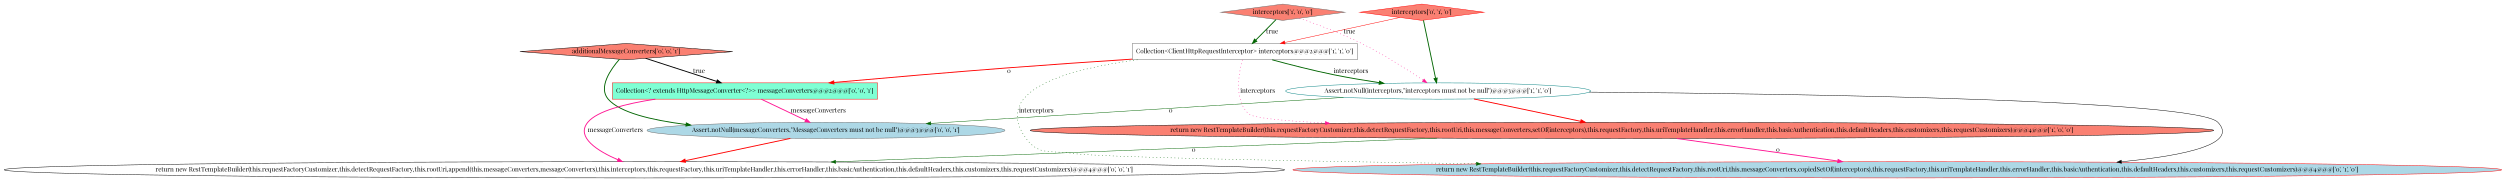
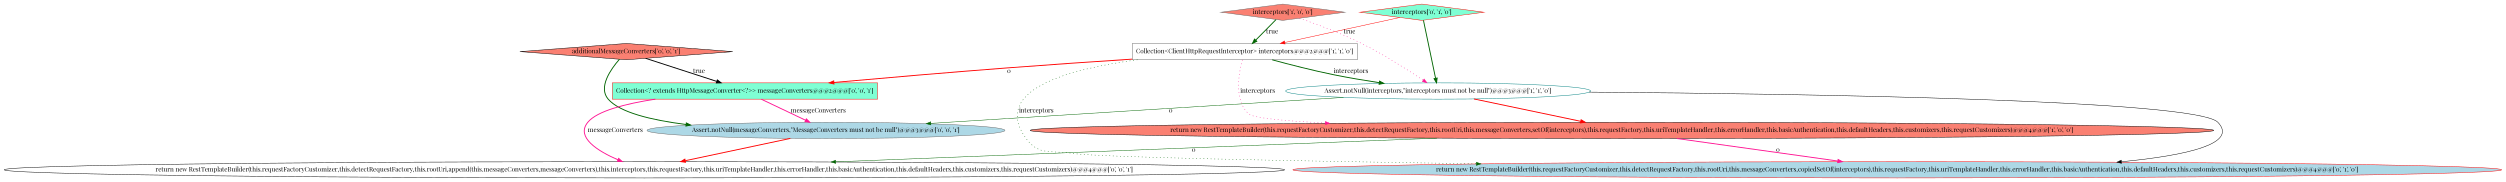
node "interceptors['0', '1', '0']": fillcolor salmon -> aquamarine
